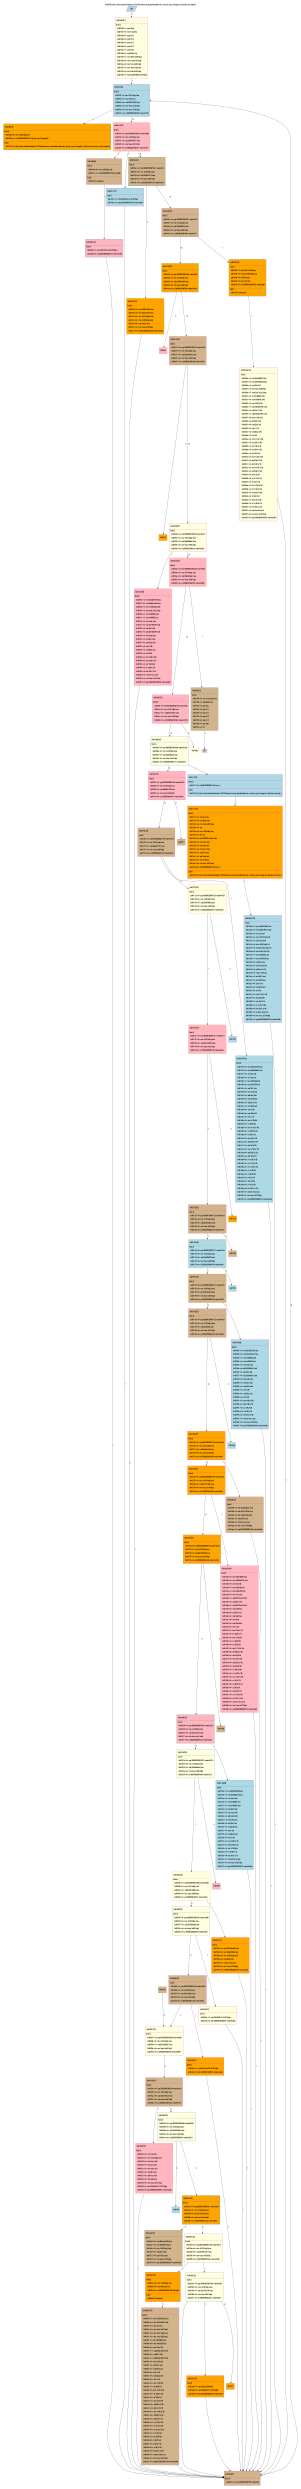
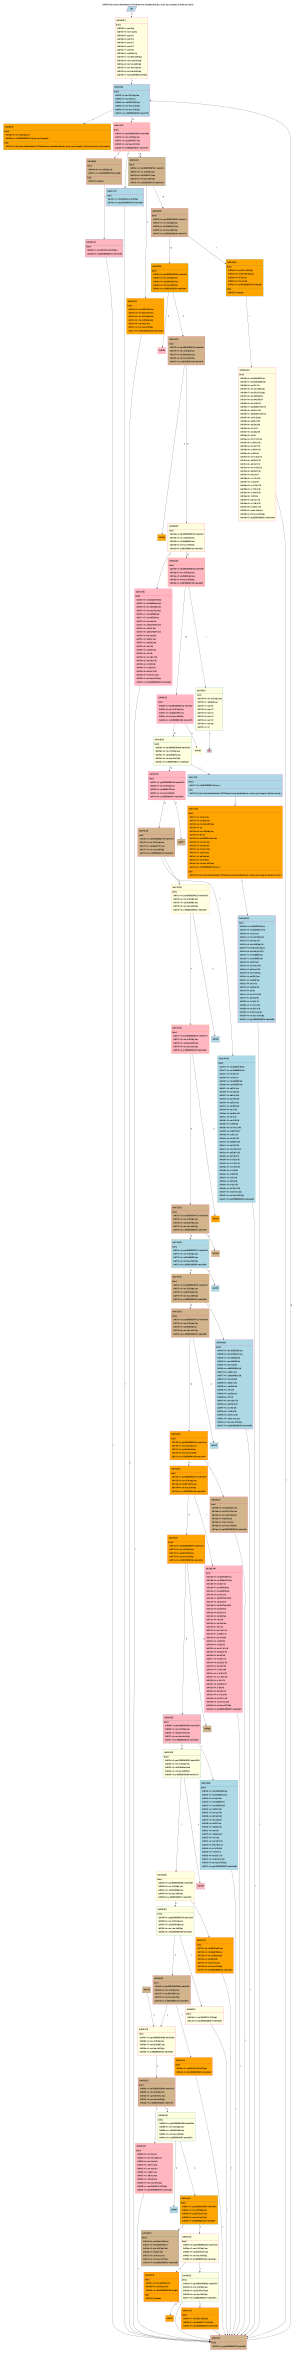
node "0x401f58 [21]": fillcolor tan -> lightyellow
node "0x4019b9 [157]": removed
